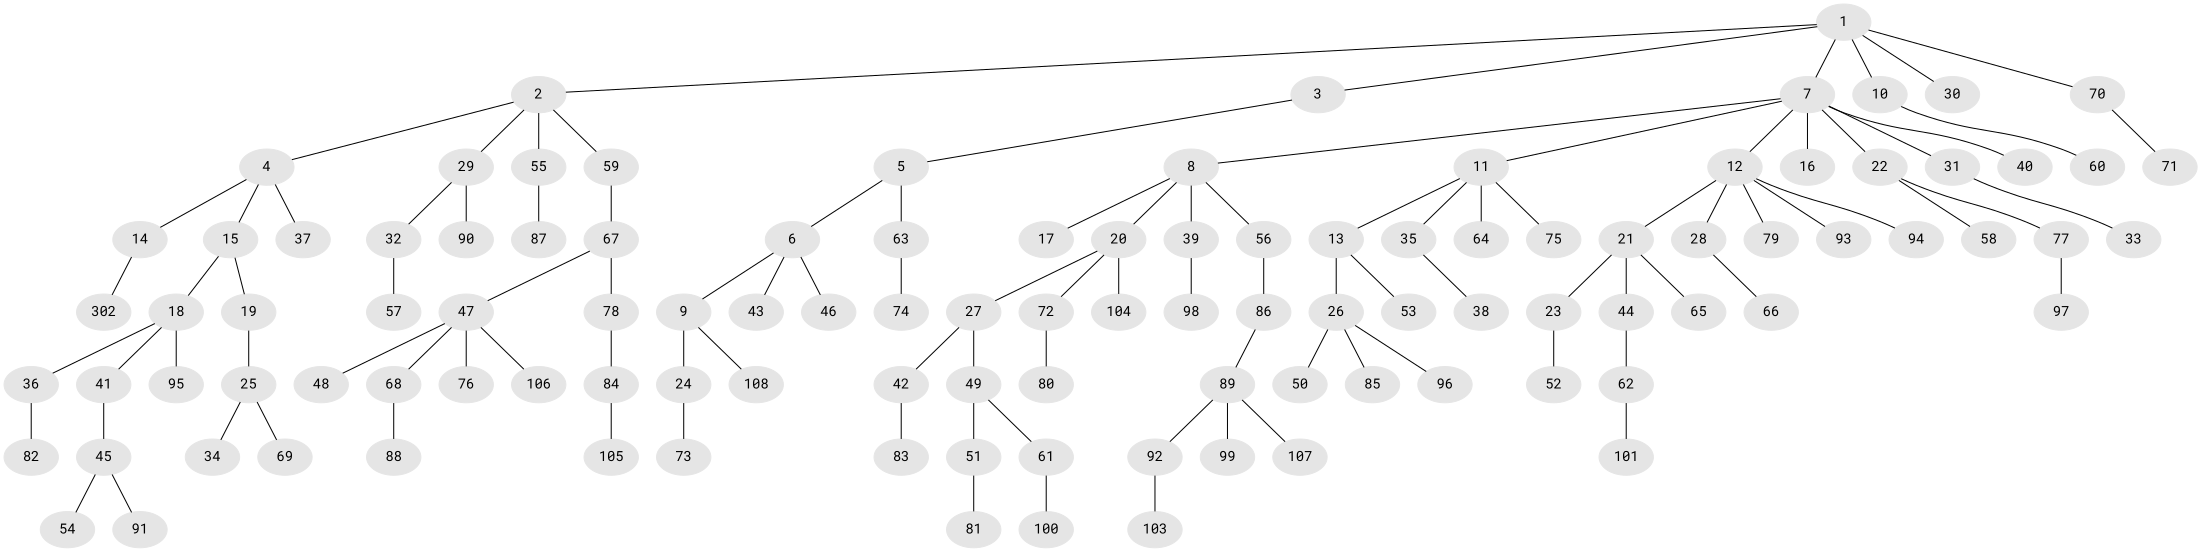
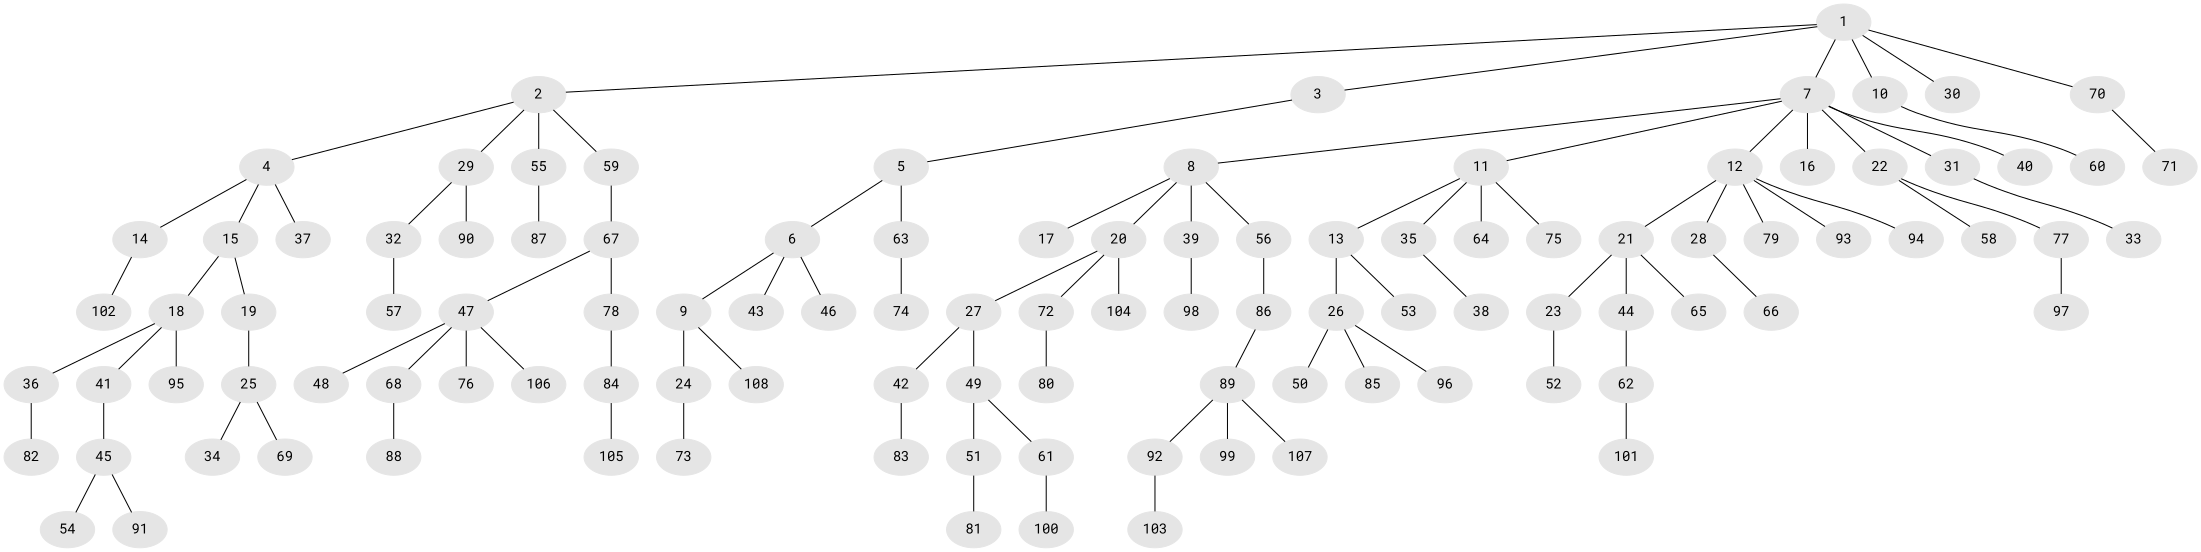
node "302": label "302" -> "102"
